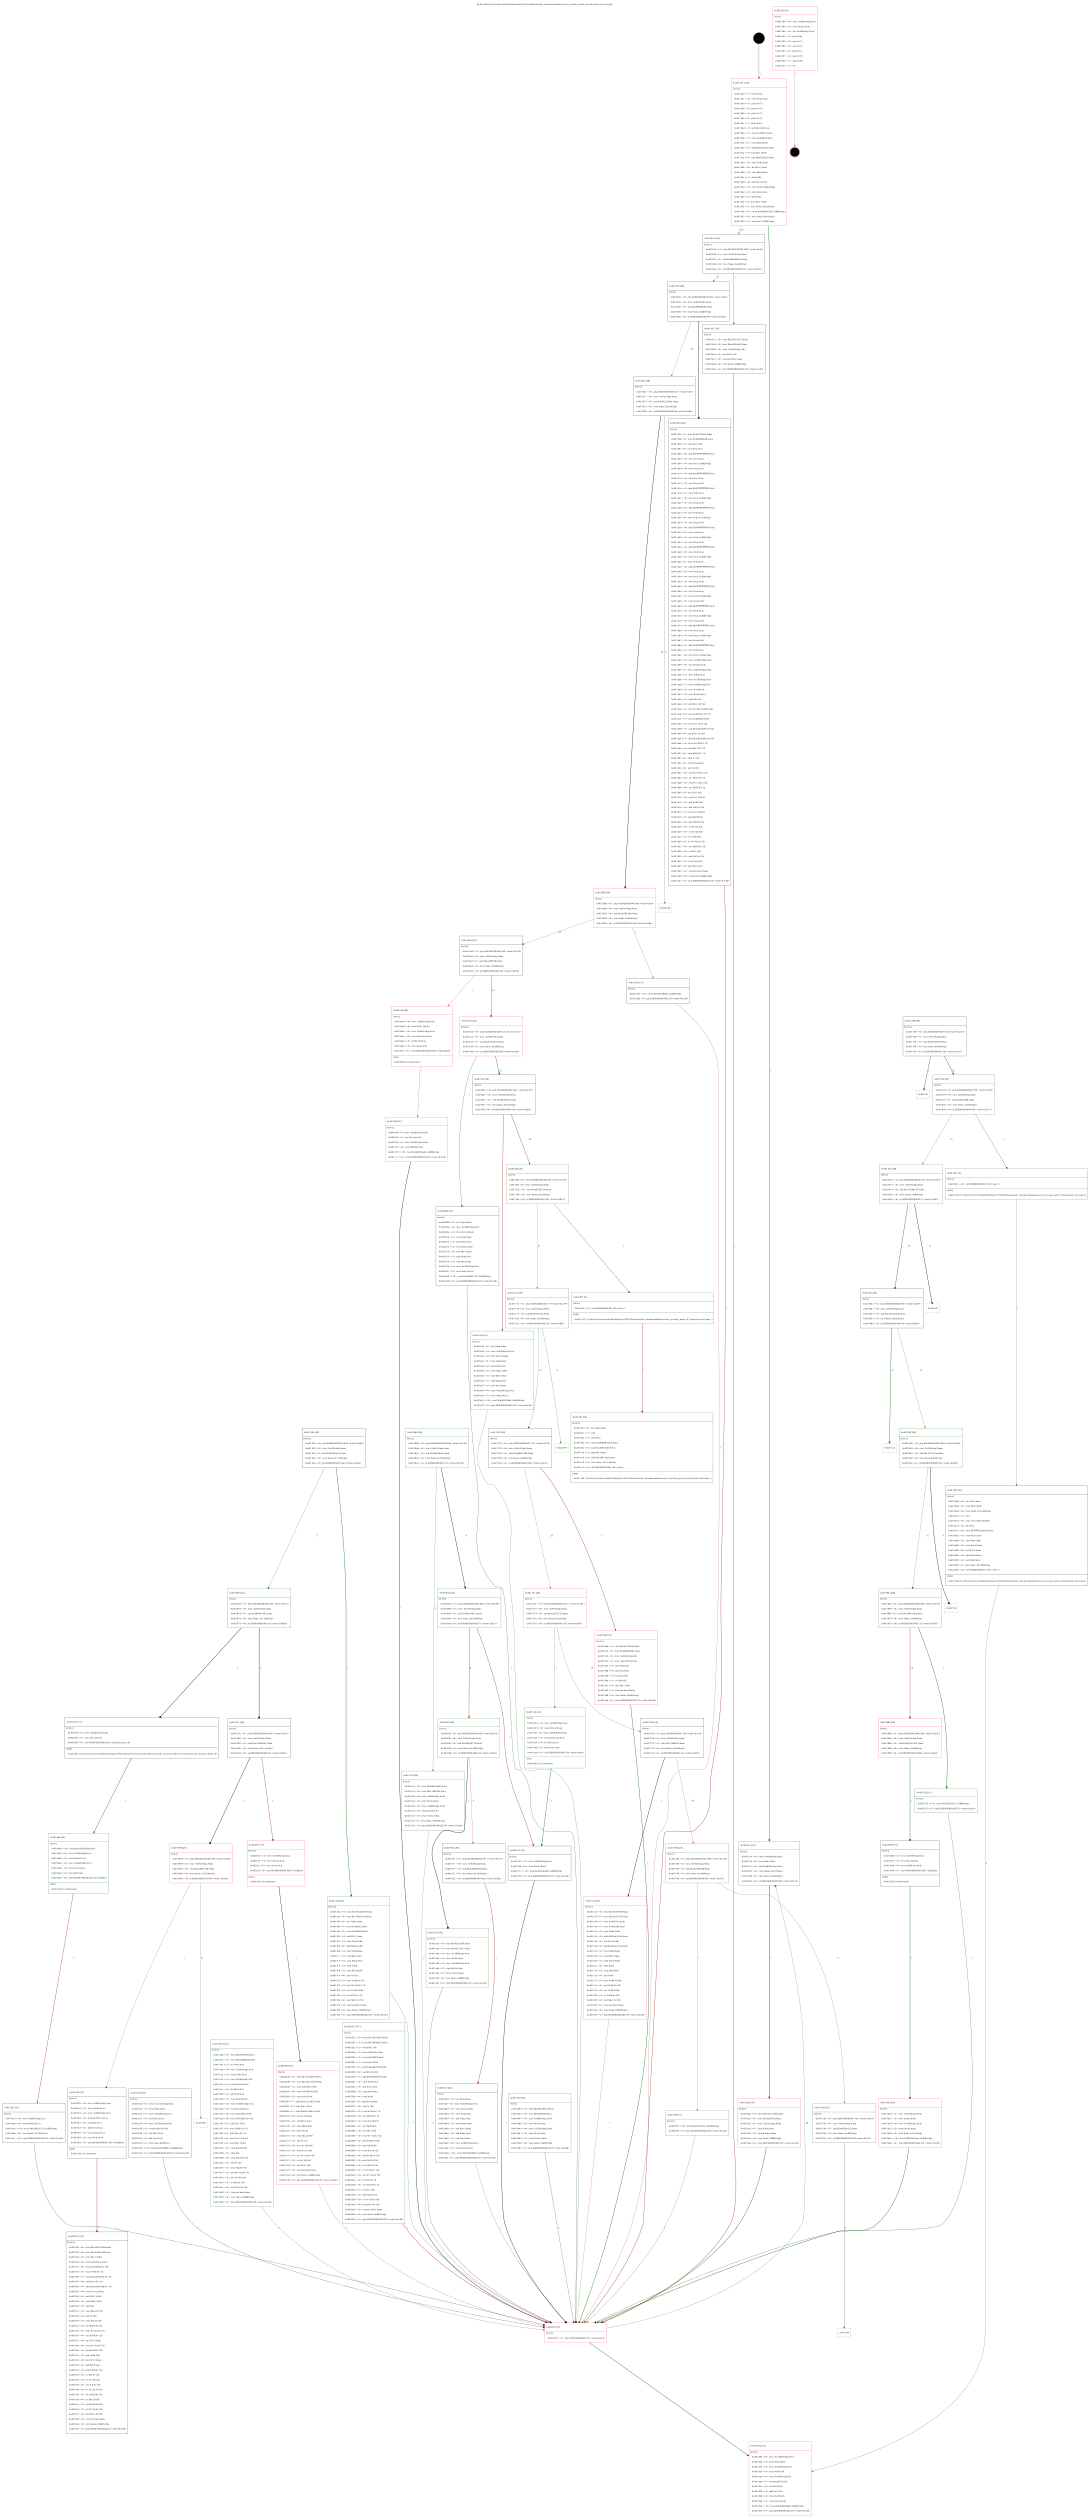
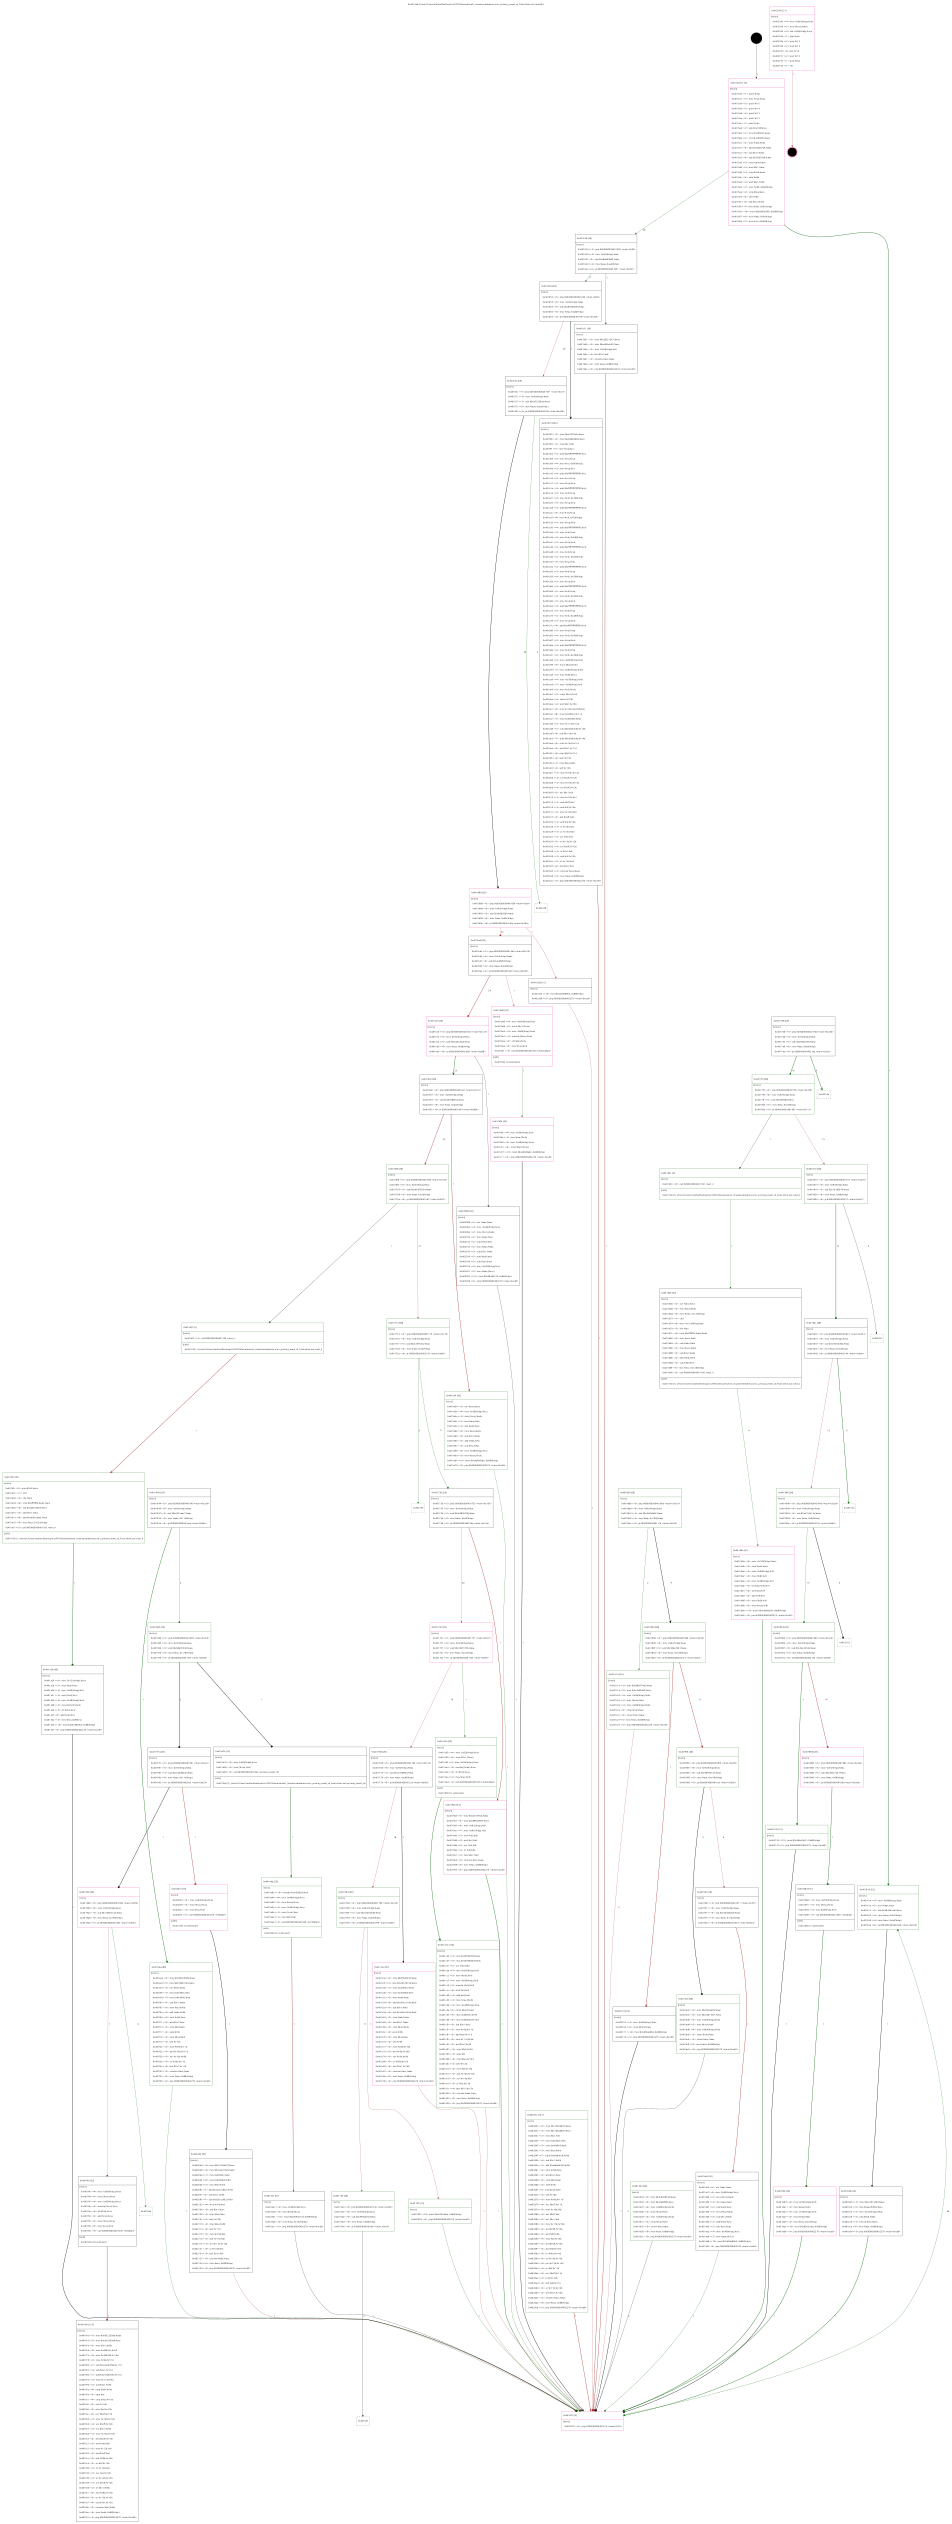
edge "0x401810 [28]" -> "0x402257": style bold -> solid
edge "0x401dfc [40]" -> "0x401e24 [48]": added, label "1"
edge "0x401c95 [29]" -> "0x402167 [25]": now "0x401c95 [29]" -> "0x401cb2 [124]"
node "0x4020d4 [97]": color deeppink -> black
node "0x401bbb [30]": color deeppink -> black
edge "0x402135 [15]" -> "0x402270 [5]": style solid -> bold
edge "0x401ff9 [15]" -> "0x402270 [5]": arrowhead normal -> box
edge "0x401e24 [48]" -> "0x402270 [5]": style solid -> bold
edge "0x402270 [5]" -> "0x401d9a [51]": reversed
